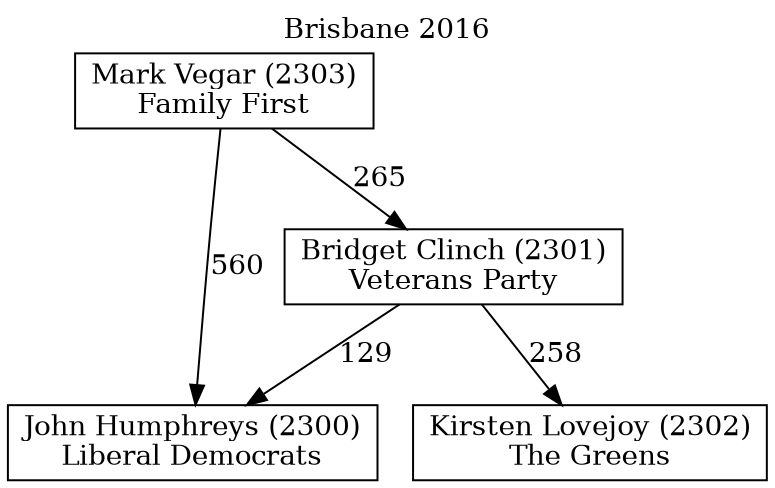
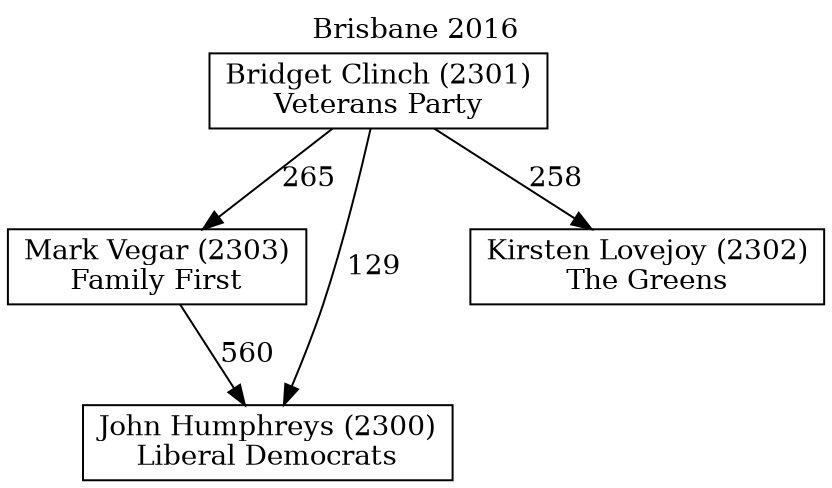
edge "Mark Vegar (2303) Family First" -> "Bridget Clinch (2301) Veterans Party": reversed
